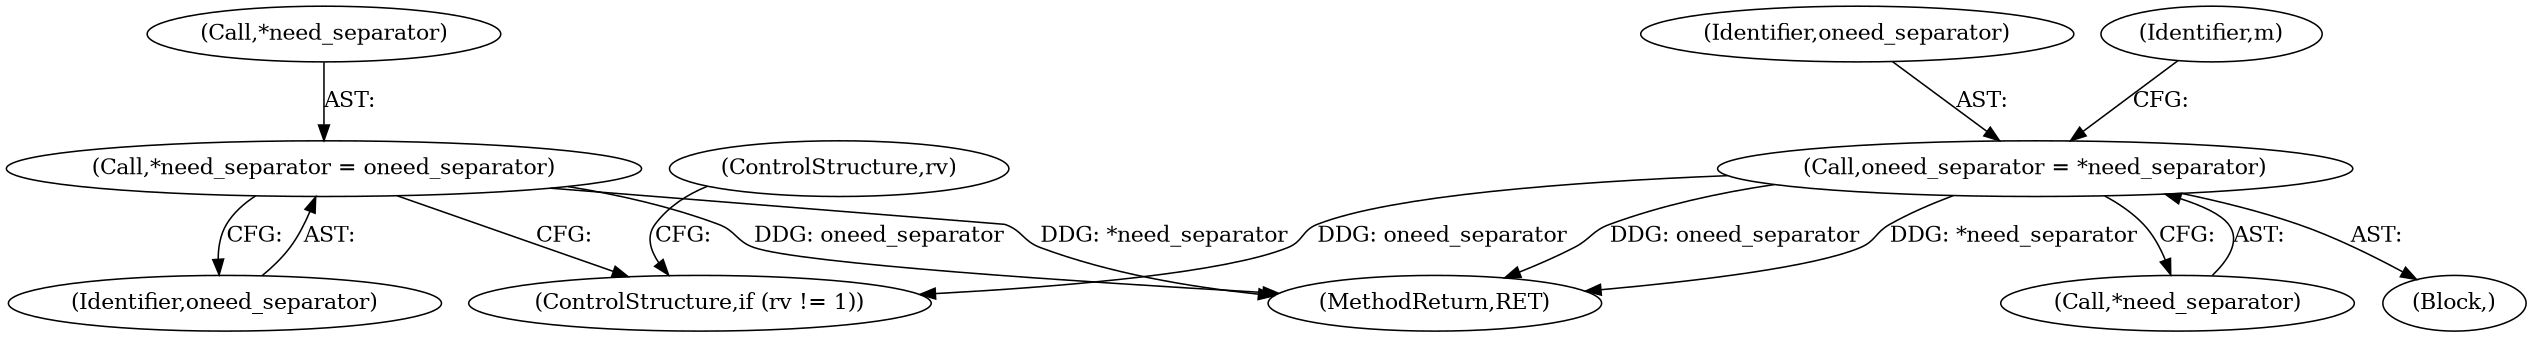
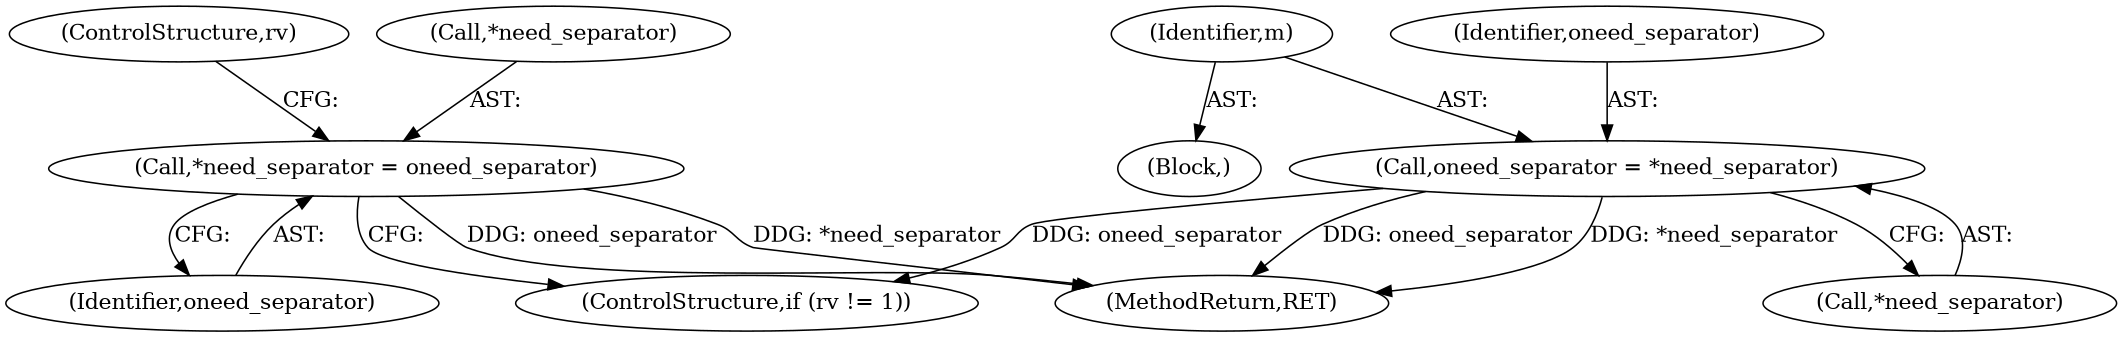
edge "(Identifier,m)" -> "(Call,oneed_separator = *need_separator)": label "CFG: " -> "AST: "
edge "(ControlStructure,rv)" -> "(ControlStructure,if (rv != 1))": now "(ControlStructure,rv)" -> "(Call,*need_separator = oneed_separator)"
edge "(Call,oneed_separator = *need_separator)" -> "(Block,)": now "(Identifier,m)" -> "(Block,)"
